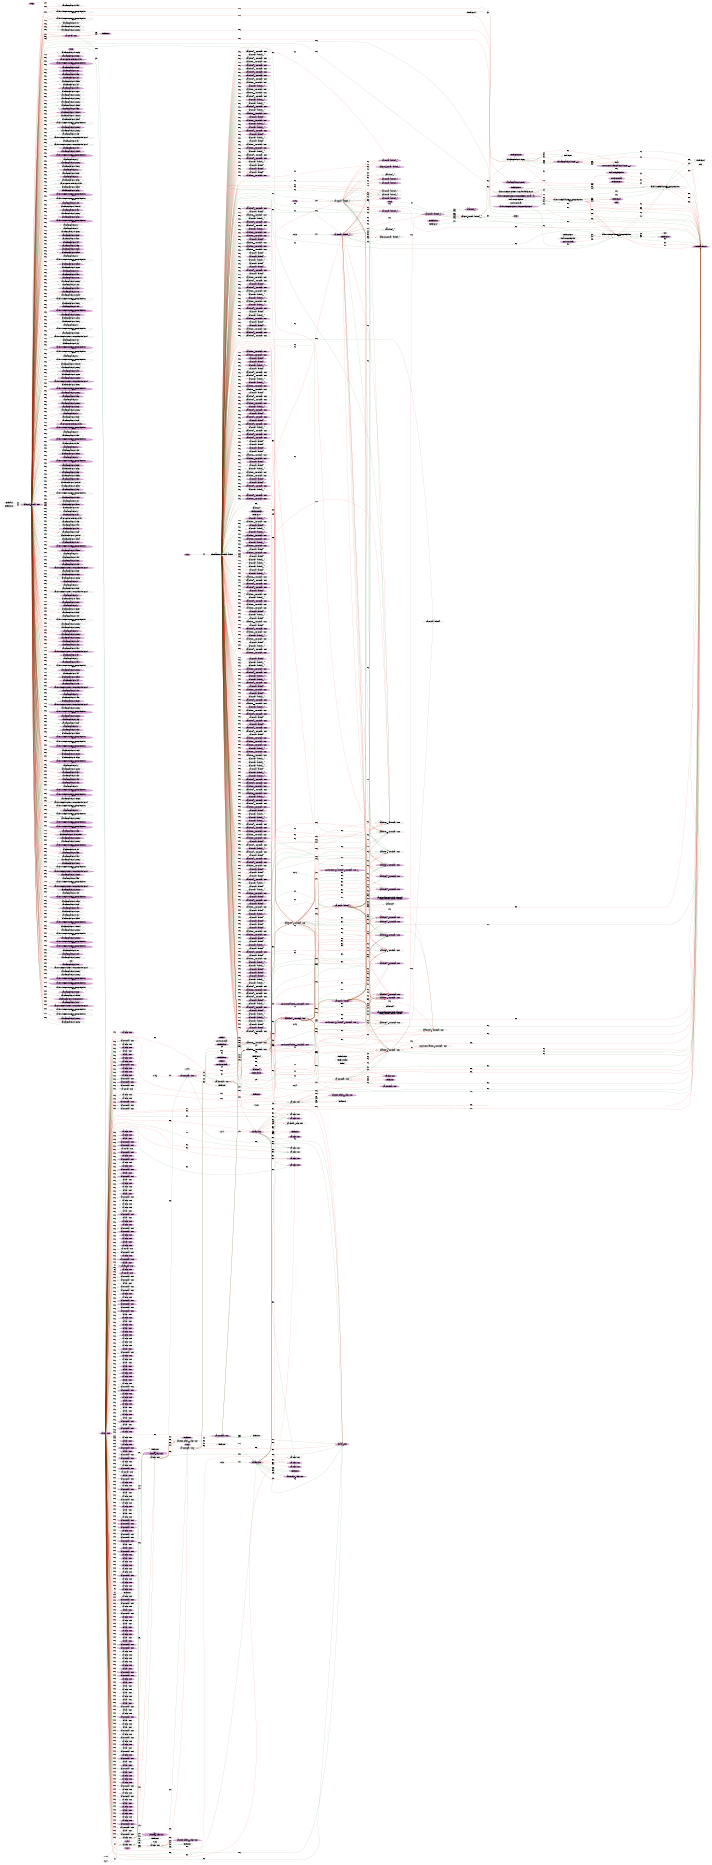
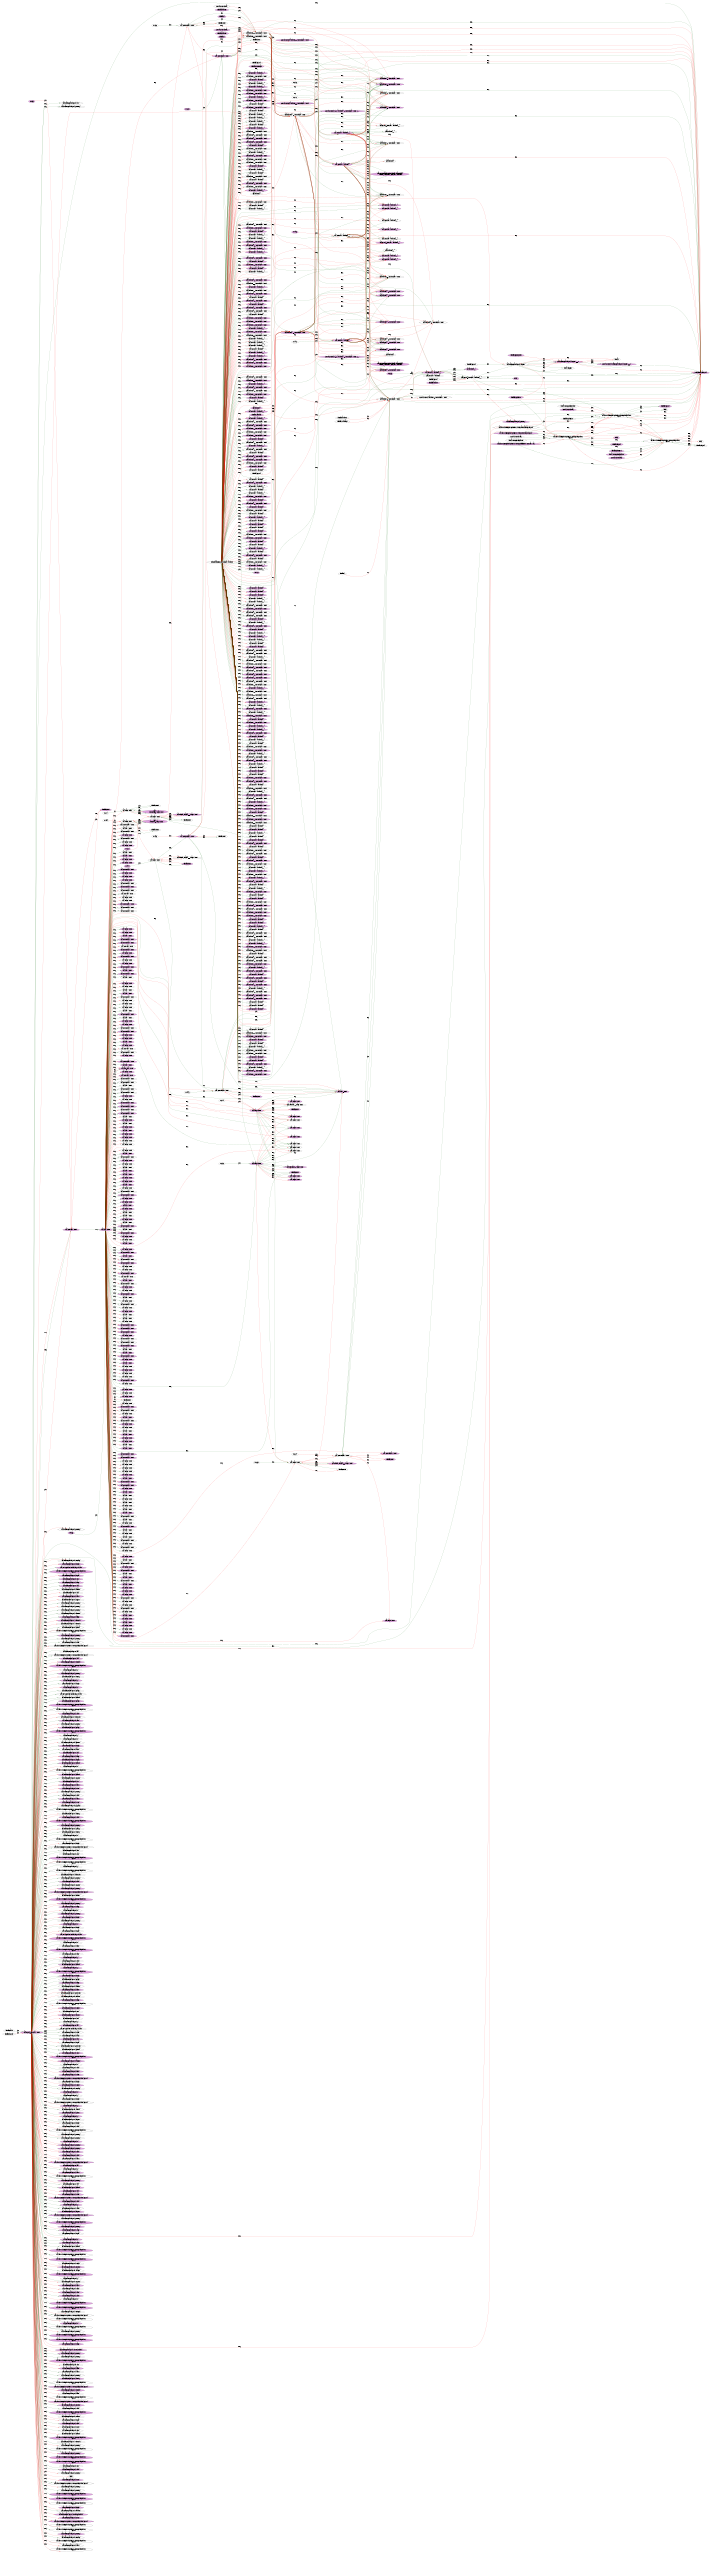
edge "1000182" -> "(MethodParameterIn,const xmlChar **attributes)": reversed
